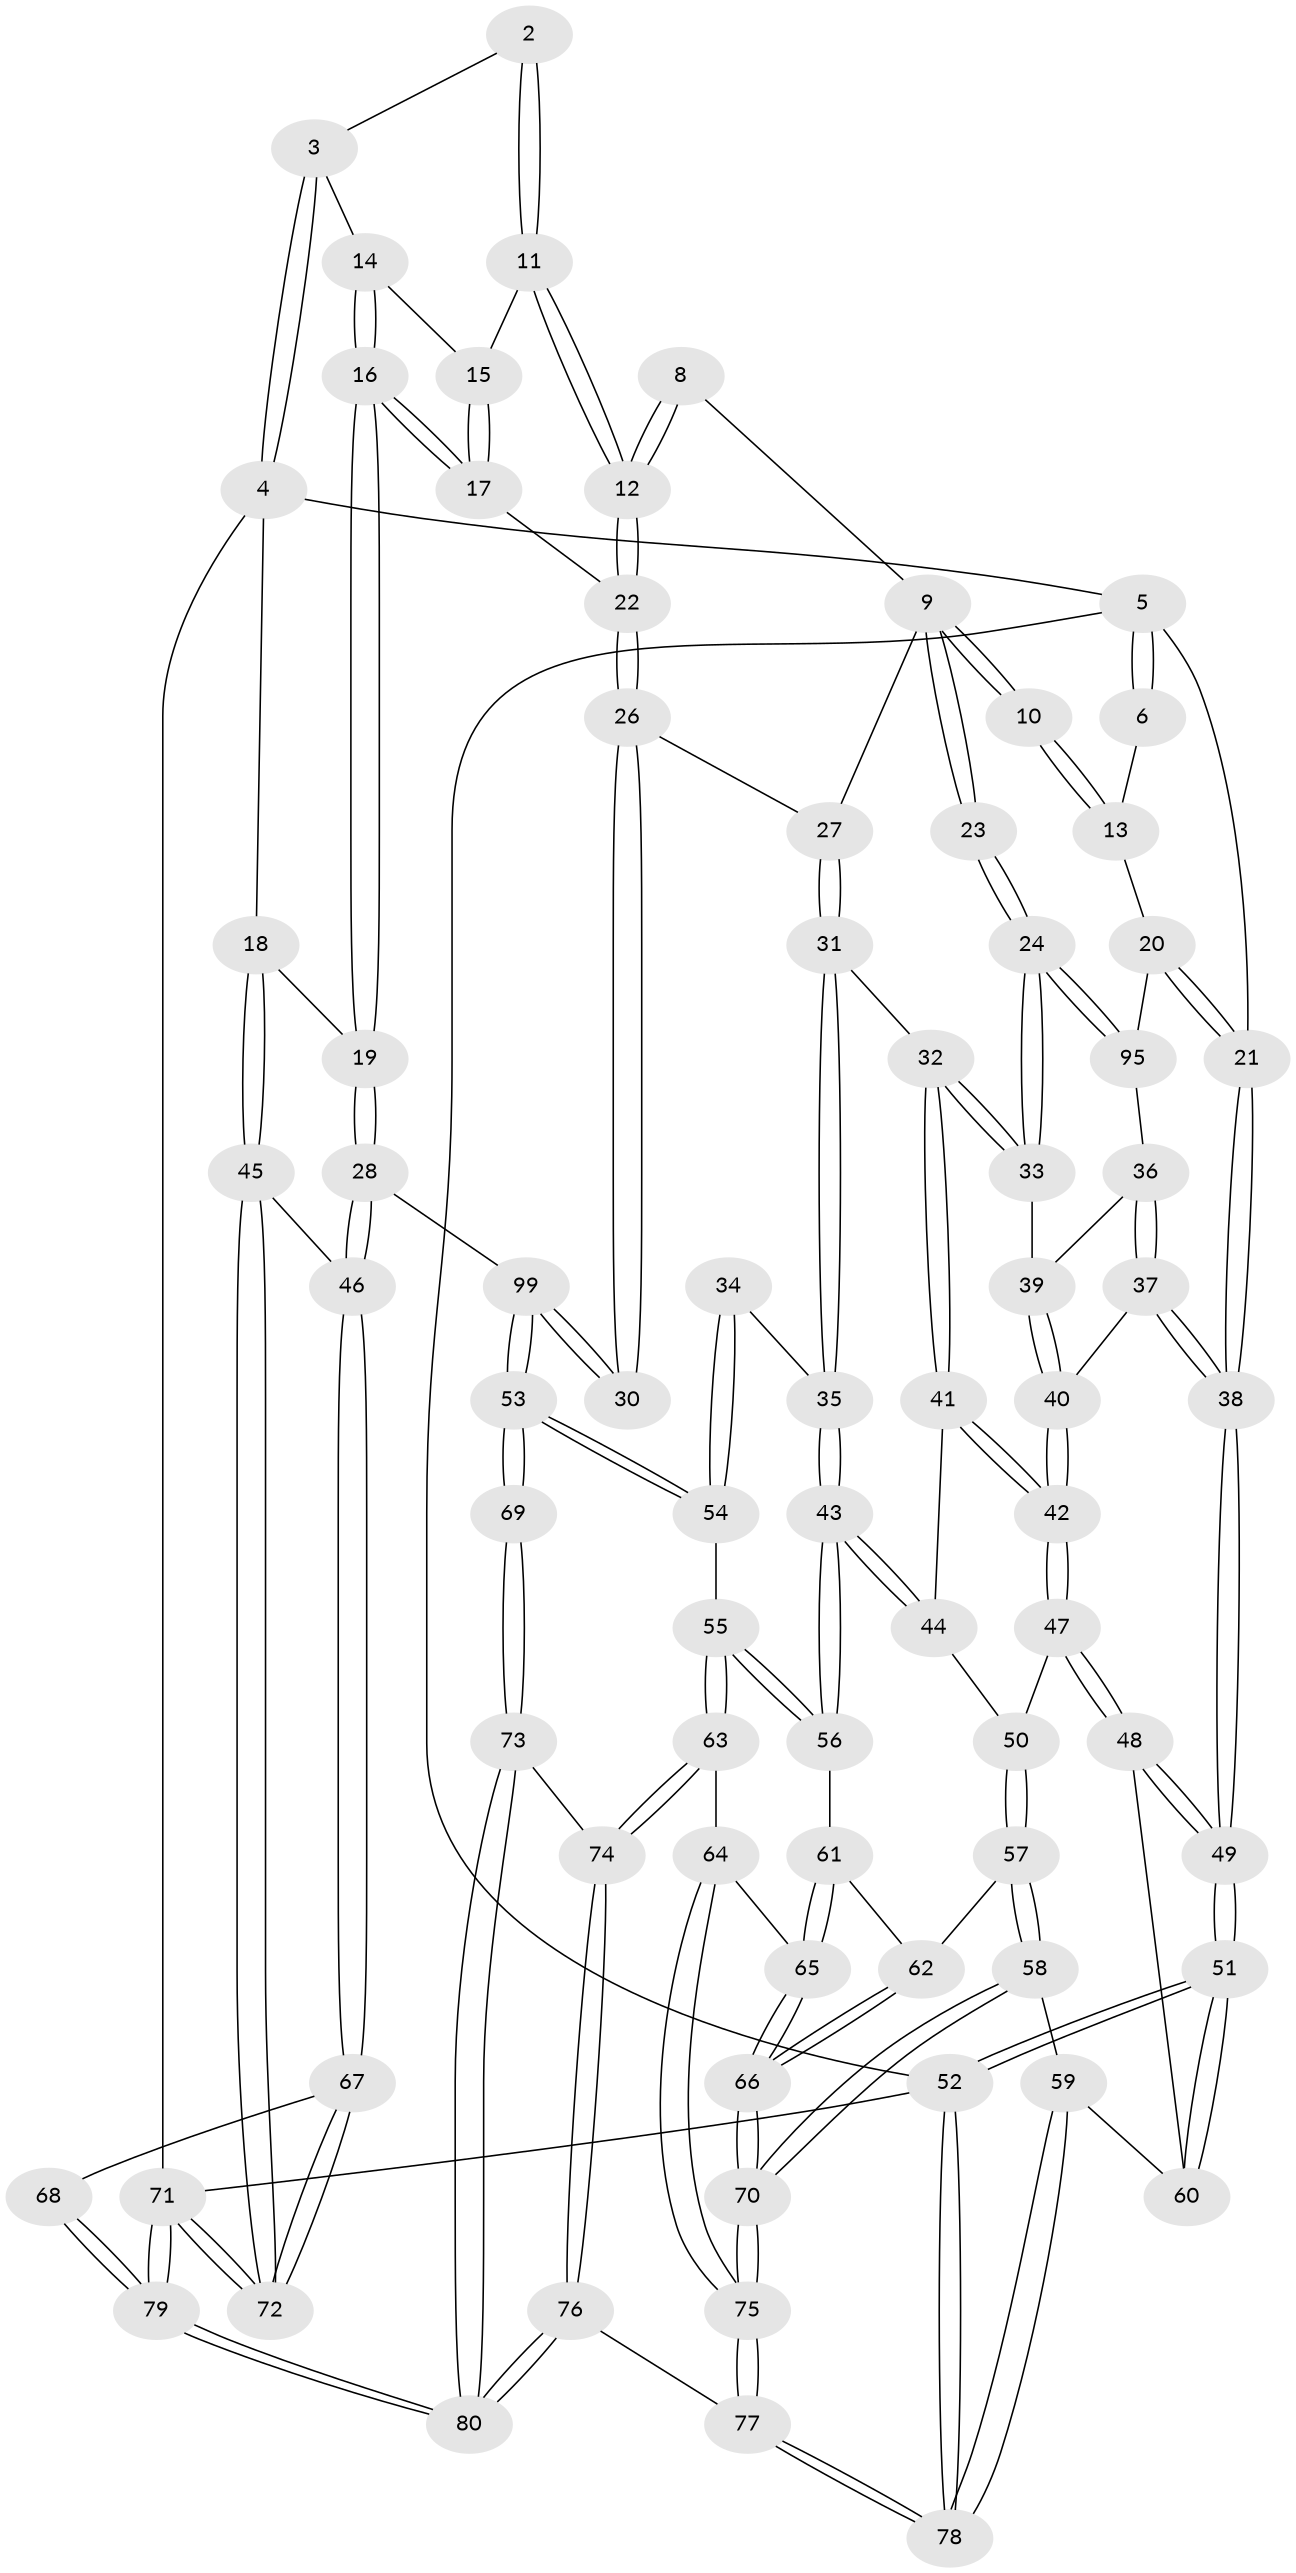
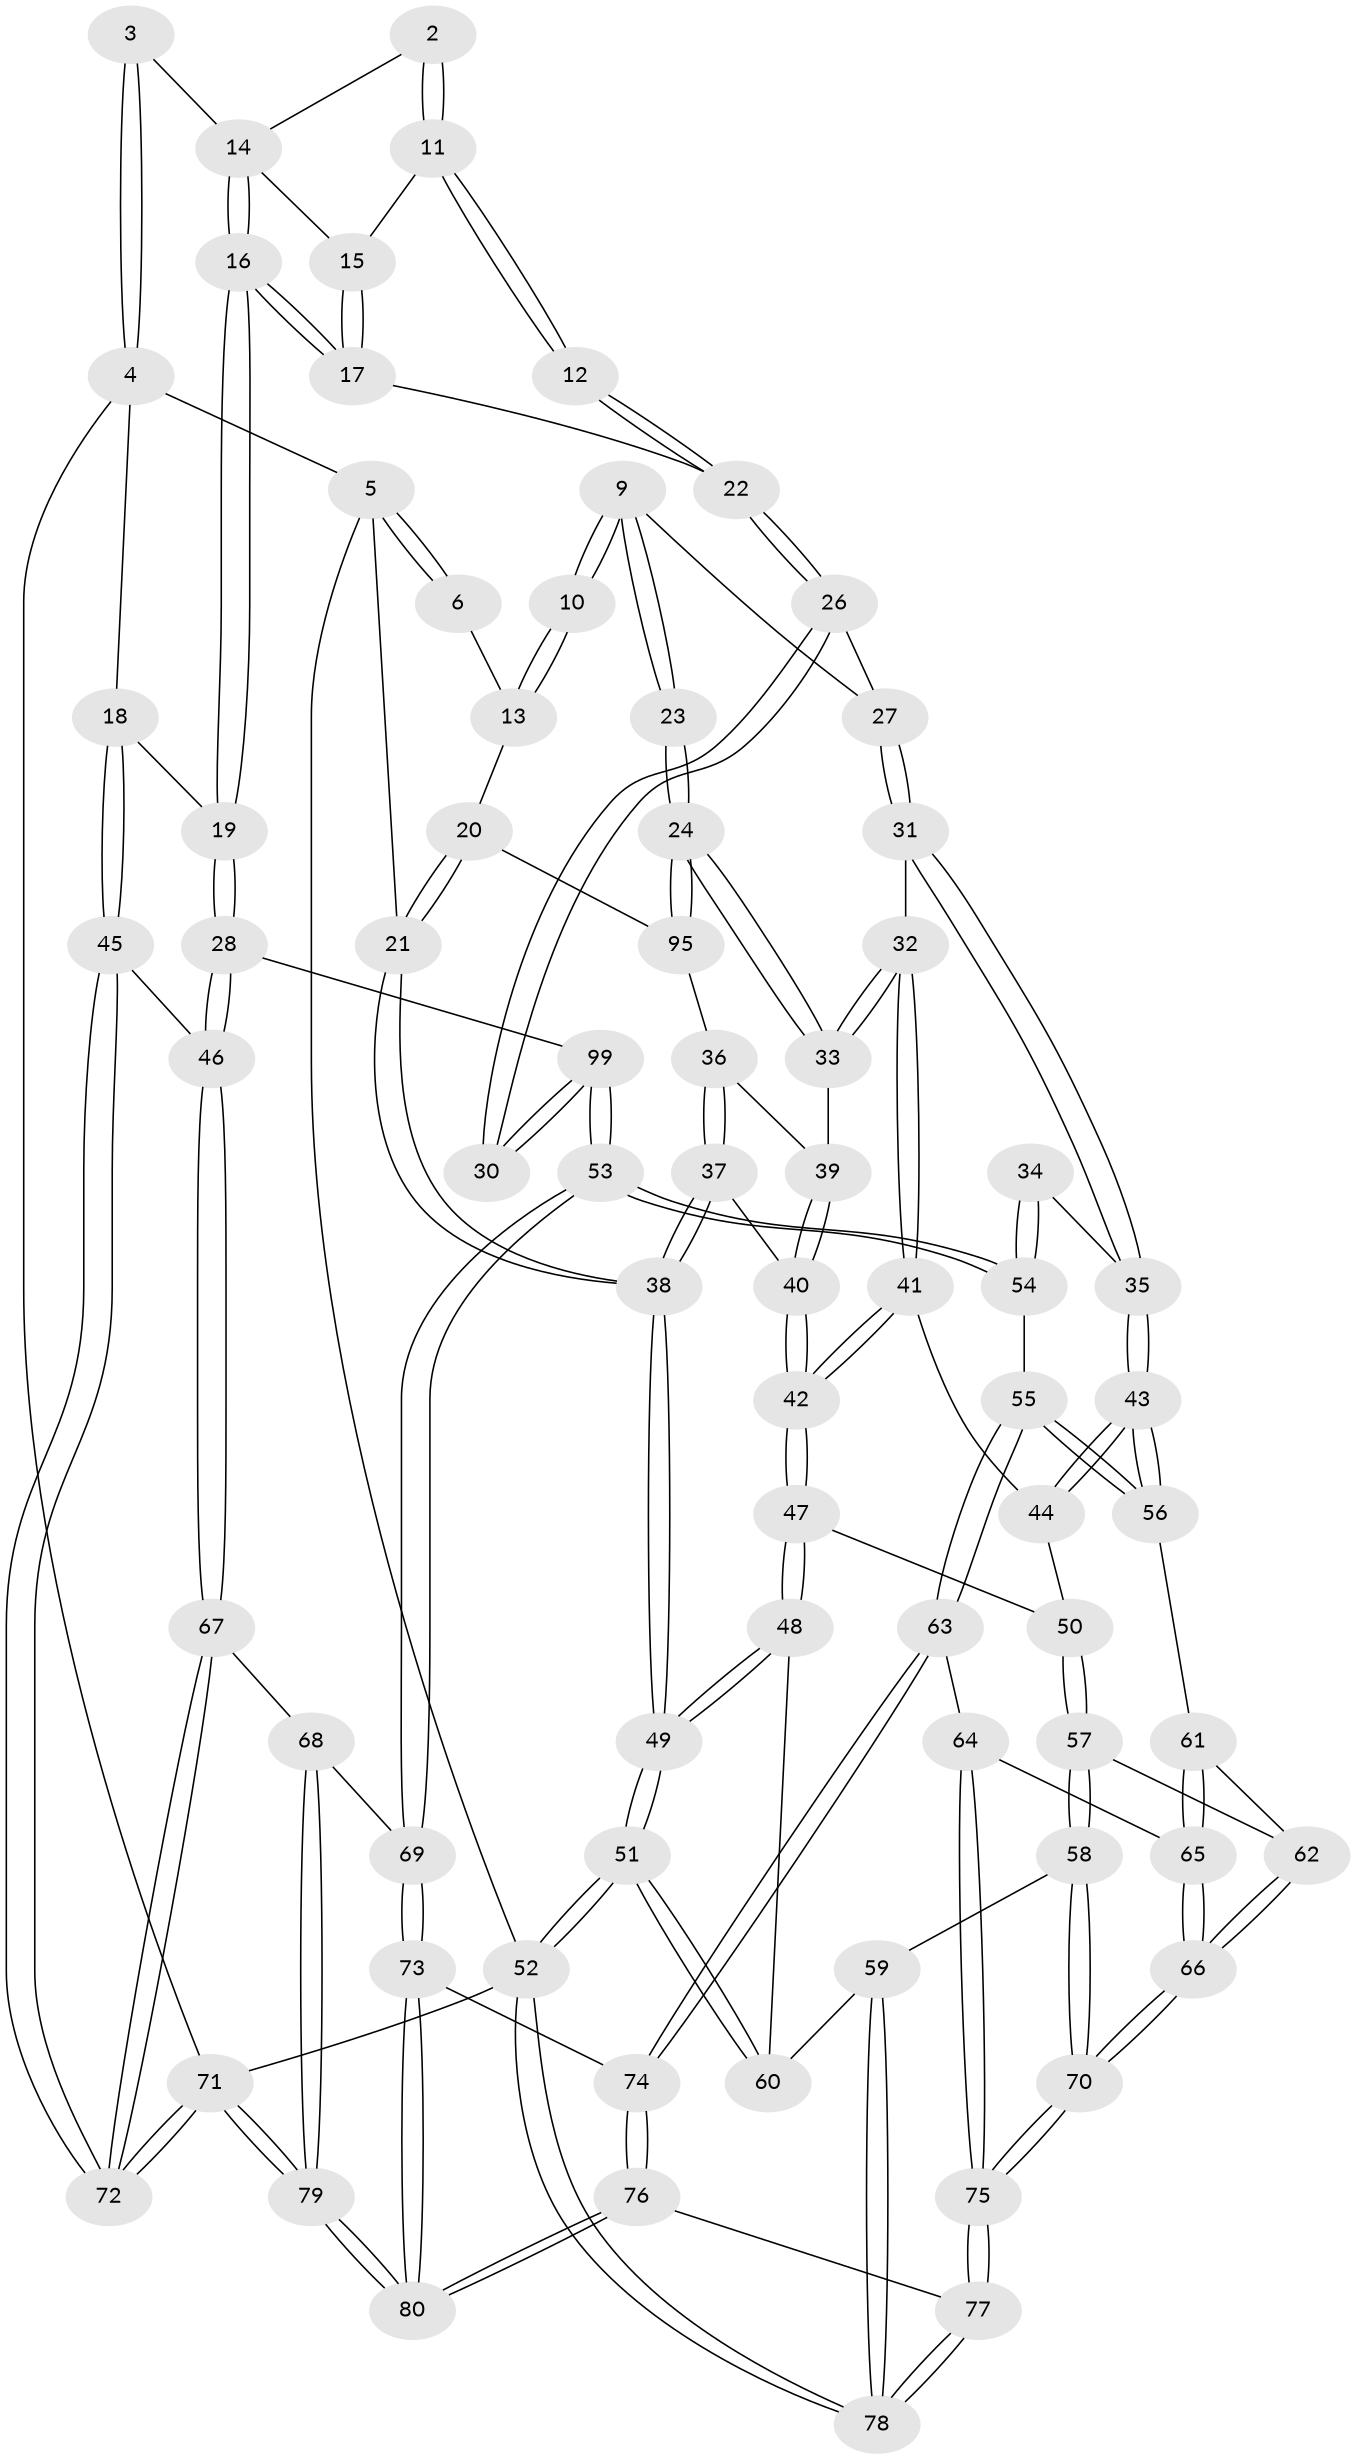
edge "2" -- "3": now "2" -- "14"
node "8": removed
edge "68" -- "69": added
